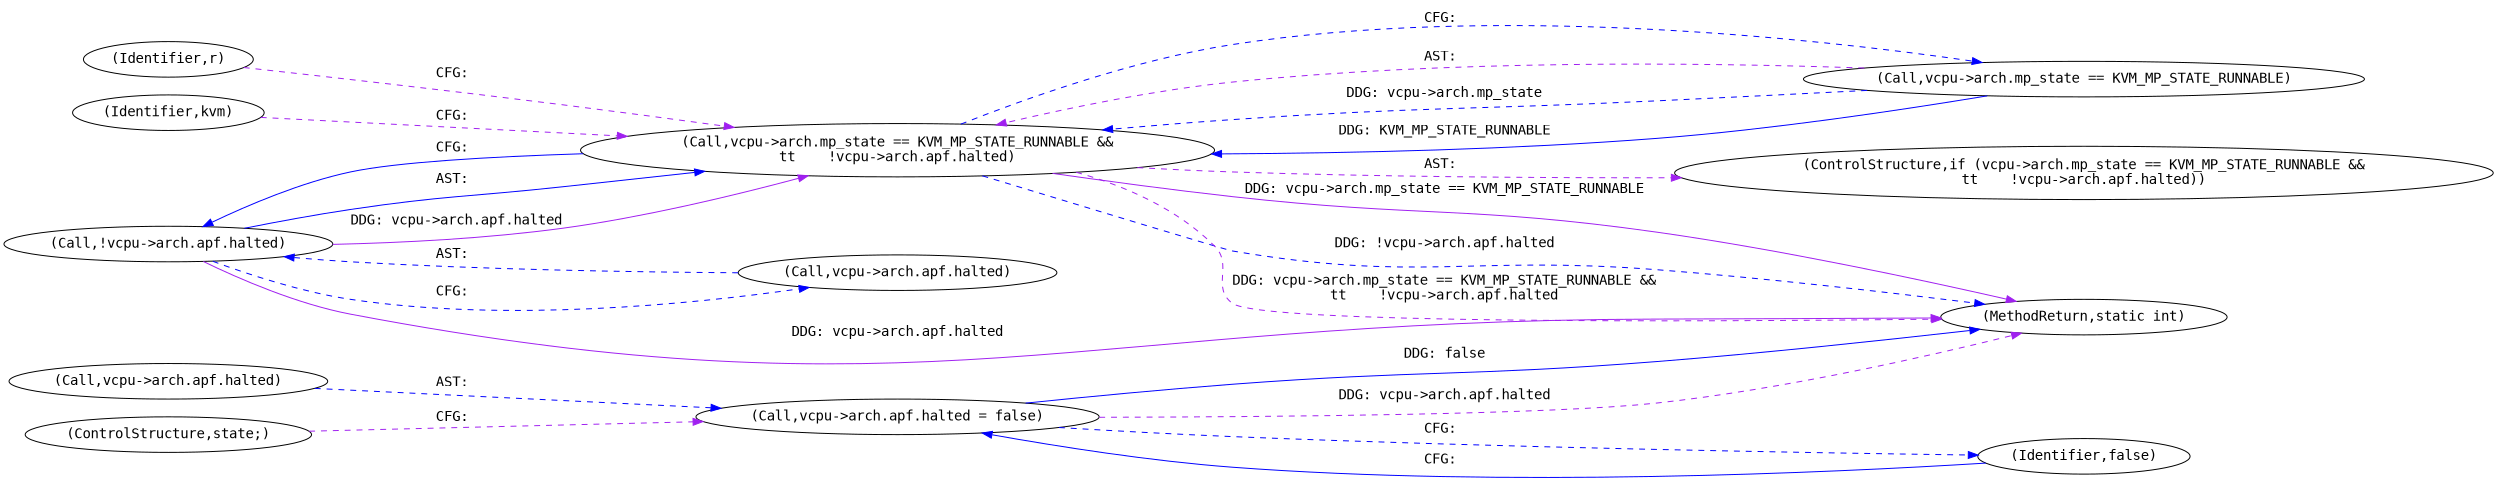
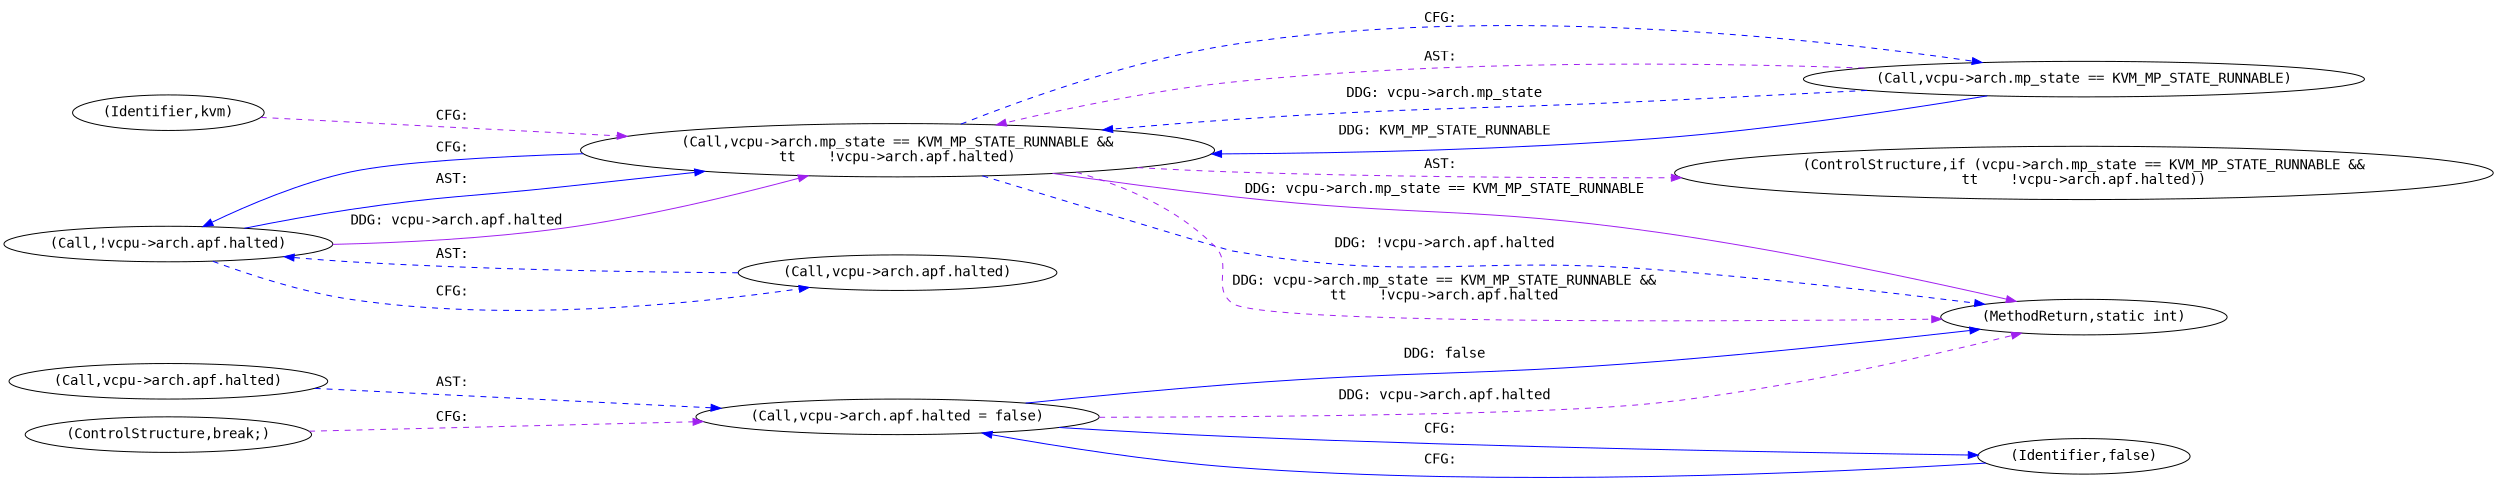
node "(Identifier,r)": removed
edge "(Call,!vcpu->arch.apf.halted)" -> "(MethodReturn,static int)": removed, label "DDG: vcpu->arch.apf.halted"
node "(ControlStructure,state;)": label "(ControlStructure,state;)" -> "(ControlStructure,break;)"
edge "(Call,vcpu->arch.apf.halted = false)" -> "(Identifier,false)": style dashed -> solid
